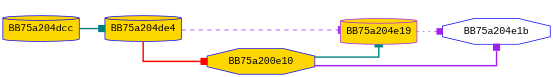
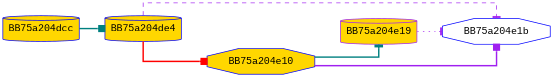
edge "BB75a204de4" -> "BB75a204e19": now "BB75a204de4" -> "BB75a204e1b"
edge "BB75a204e19" -> "BB75a204e1b": arrowhead box -> tee
node "BB75a200e10": label "BB75a200e10" -> "BB75a204e10"
